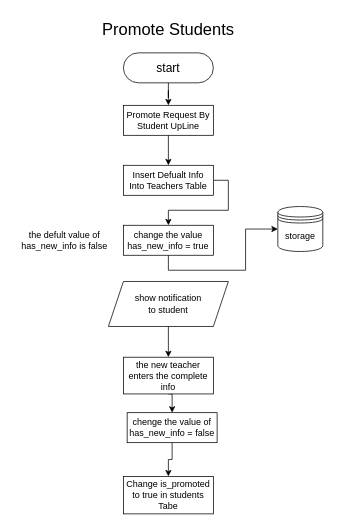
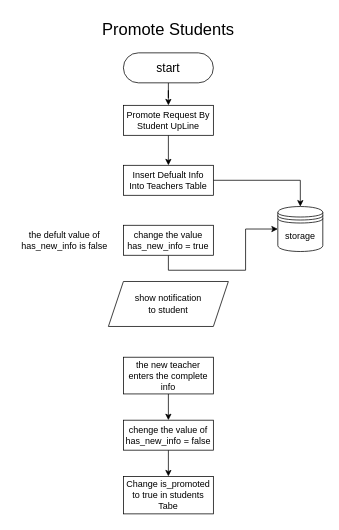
edge "Insert Defualt Info Into Teachers Table" -> "change the value has_new_info = true": now "Insert Defualt Info Into Teachers Table" -> "storage"
edge "show notification to student" -> "the new teacher enters the complete info": removed
node "chenge the value of has_new_info = false": moved (172, 428) -> (168, 435)
